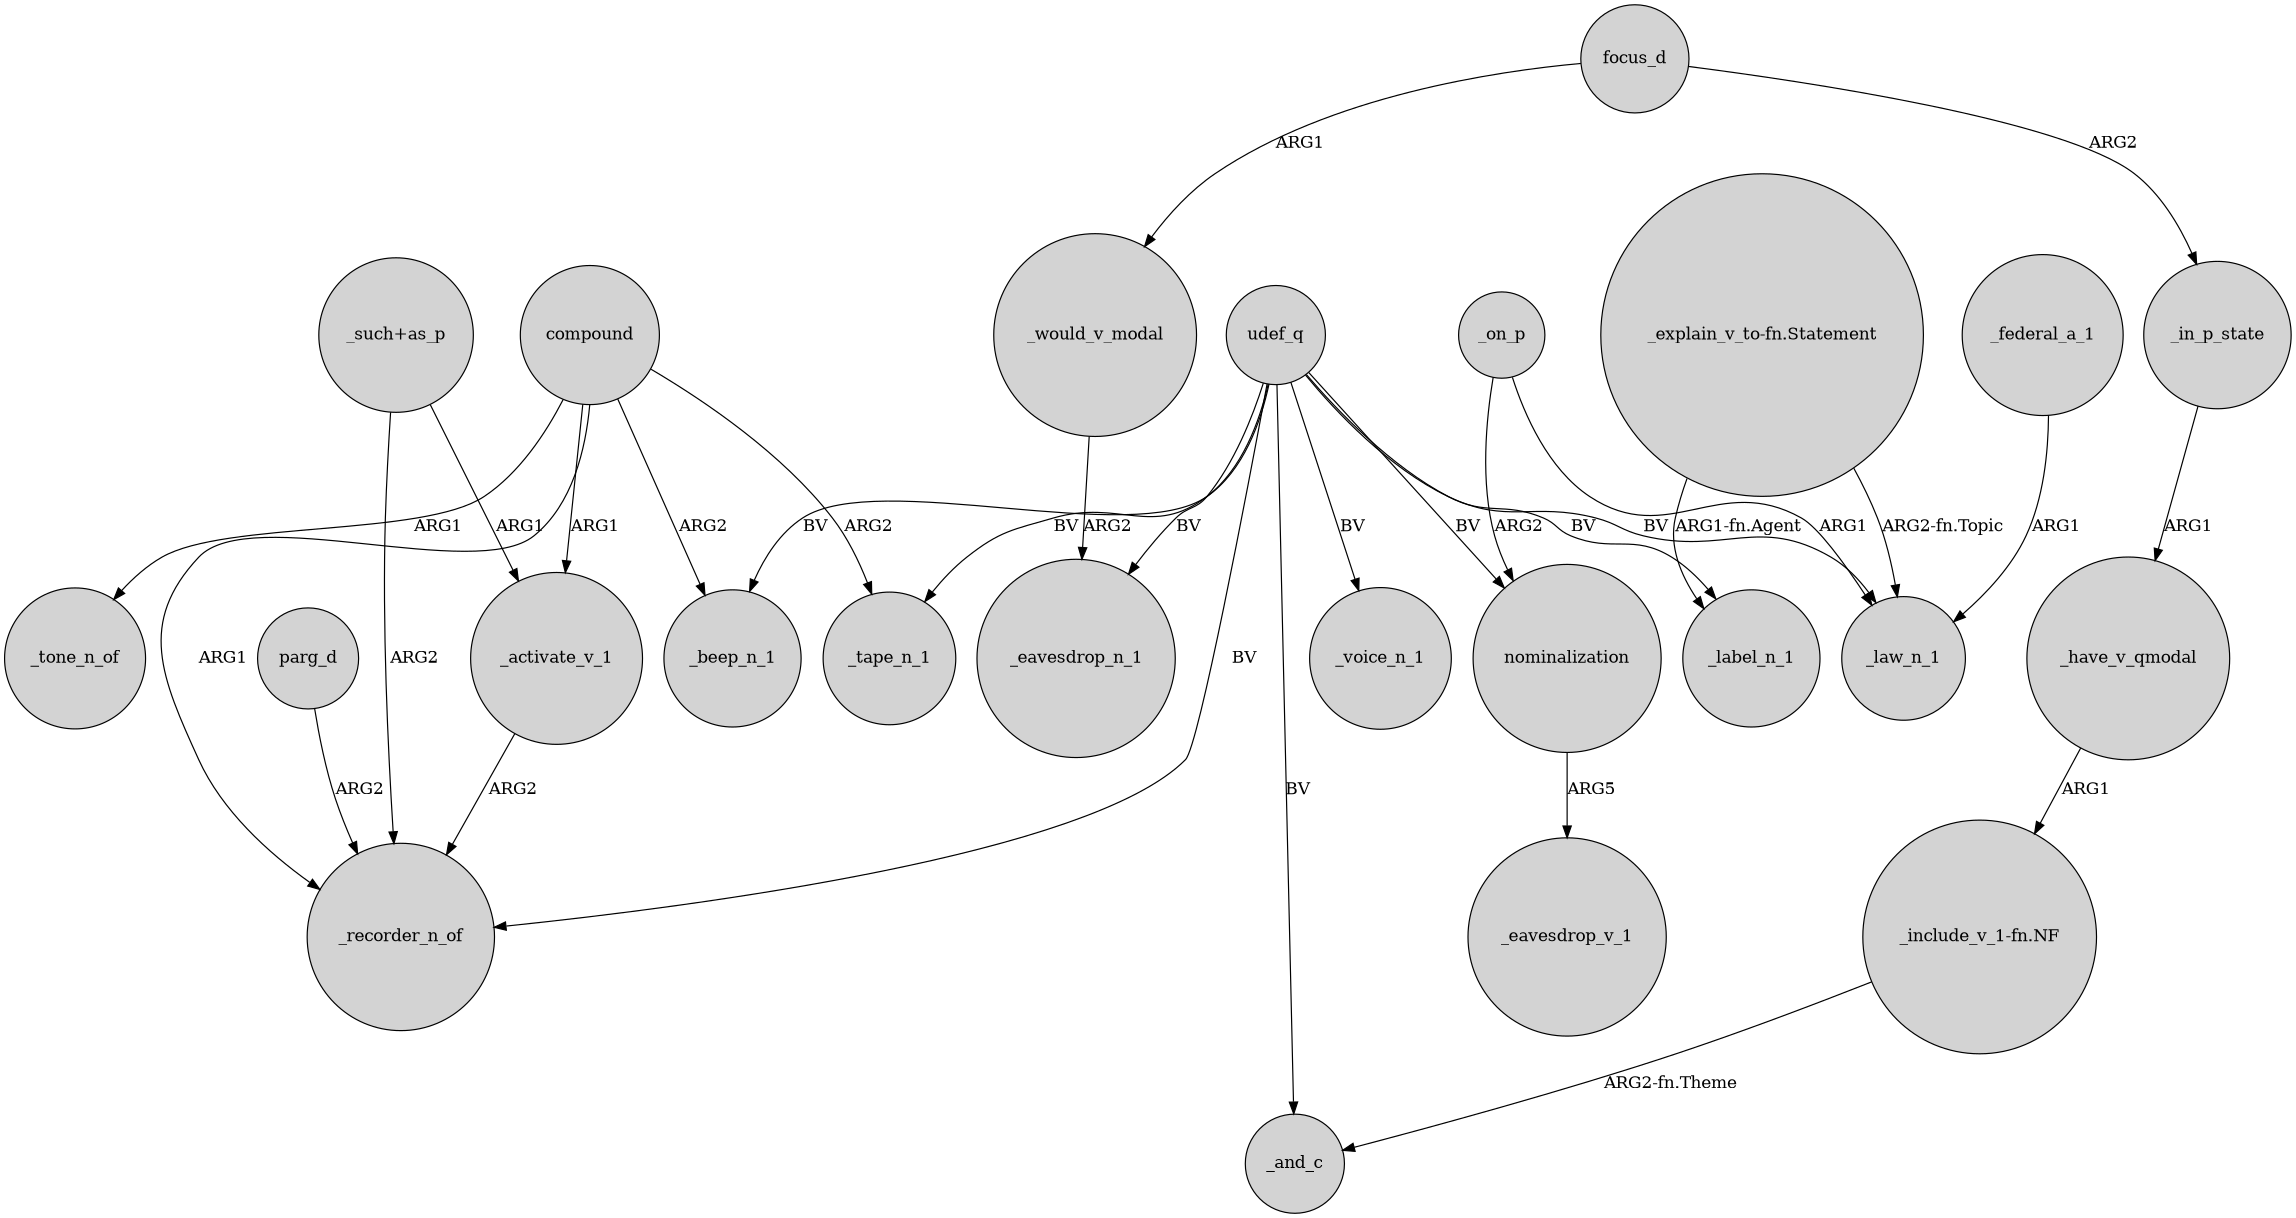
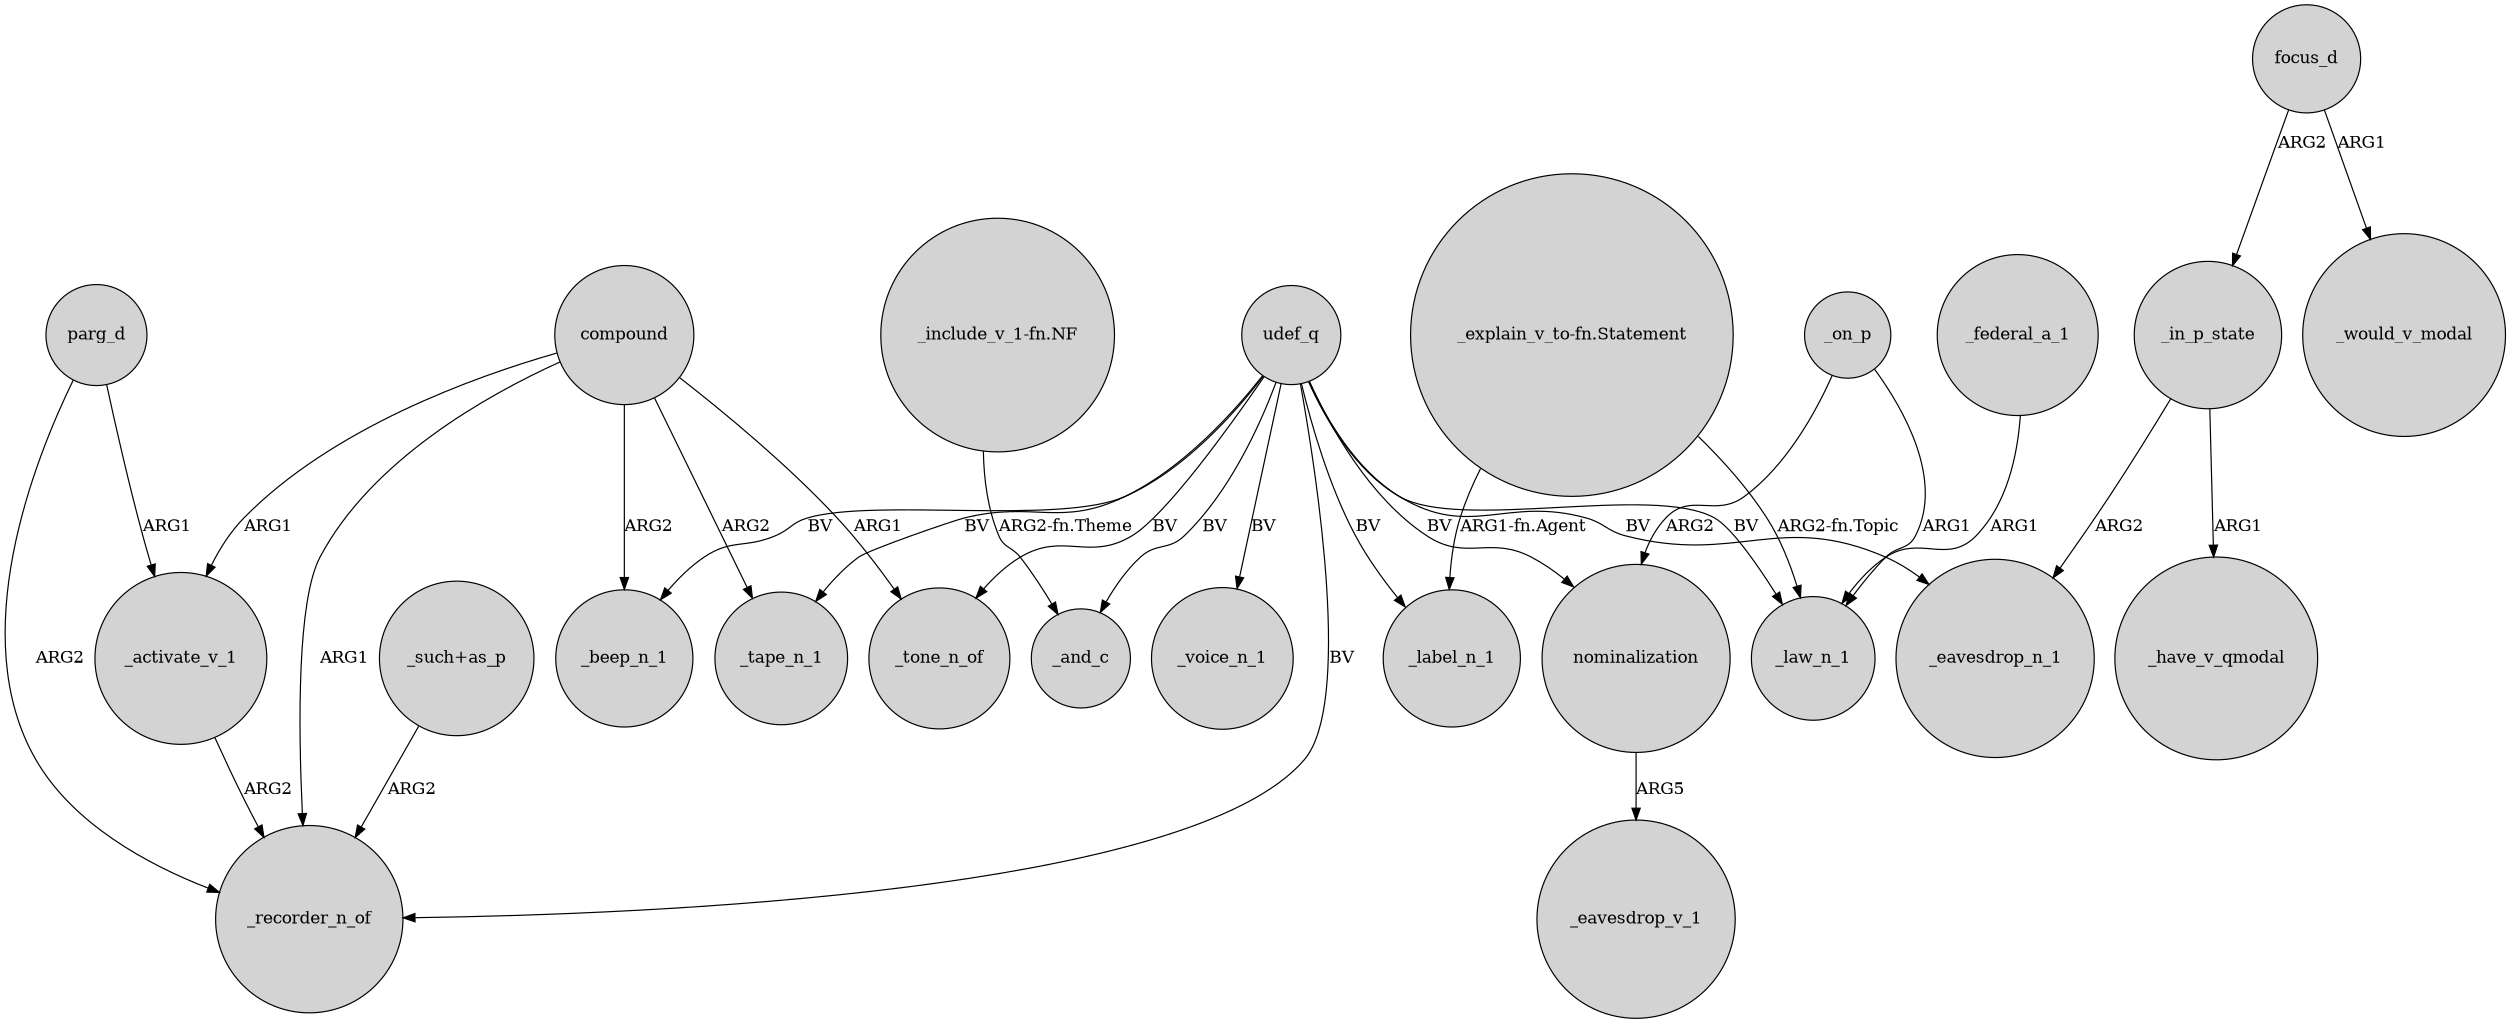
edge "_such+as_p" -> "_activate_v_1": now "parg_d" -> "_activate_v_1"
edge "_would_v_modal" -> "_eavesdrop_n_1": now "_in_p_state" -> "_eavesdrop_n_1"
edge "udef_q" -> "_tone_n_of": added, label "BV"
edge "_have_v_qmodal" -> "_include_v_1-fn.NF": removed, label "ARG1"
